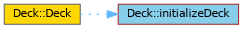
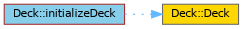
edge "Deck::Deck" -> "Deck::initializeDeck": reversed
